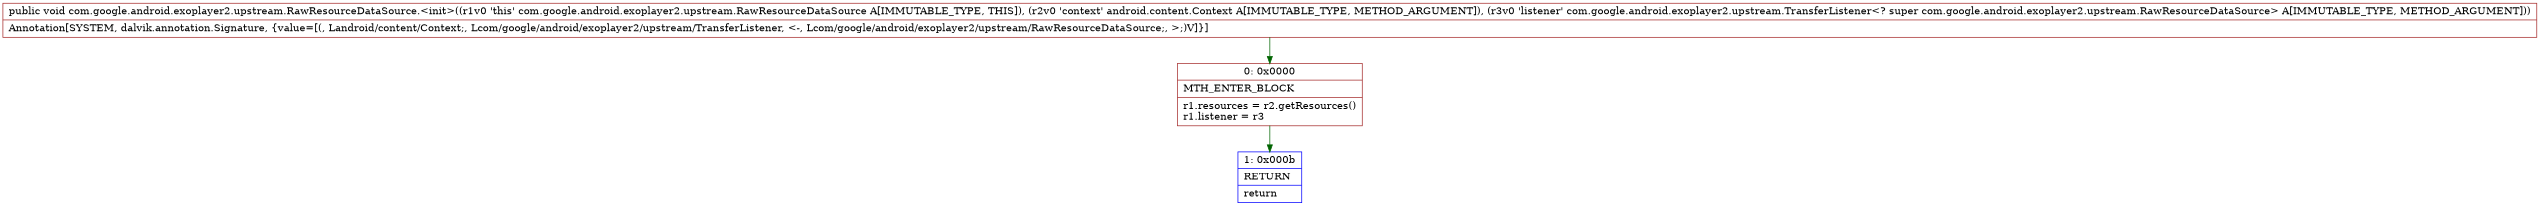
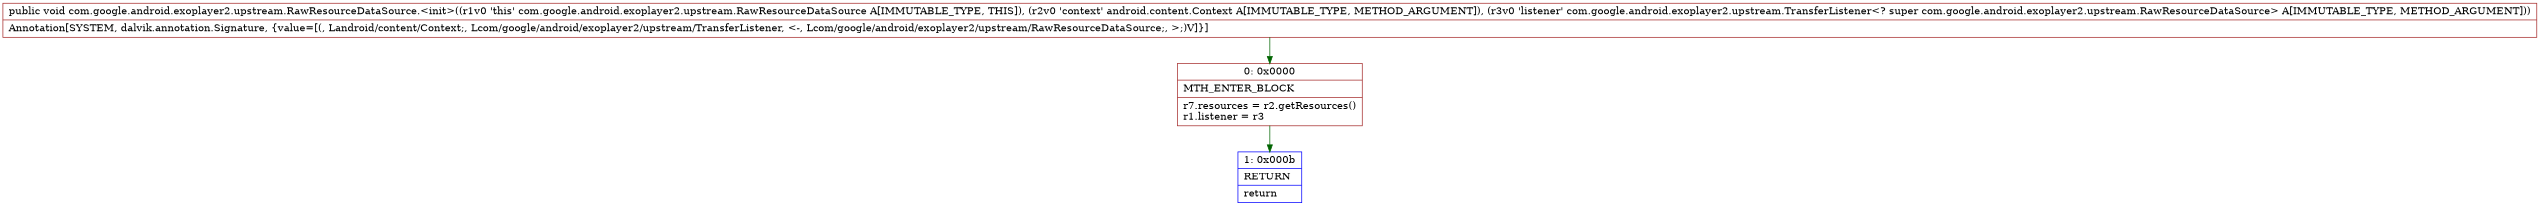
node "0: 0x0000": text "r1.resources = r2.getResources()" -> "r7.resources = r2.getResources()"
